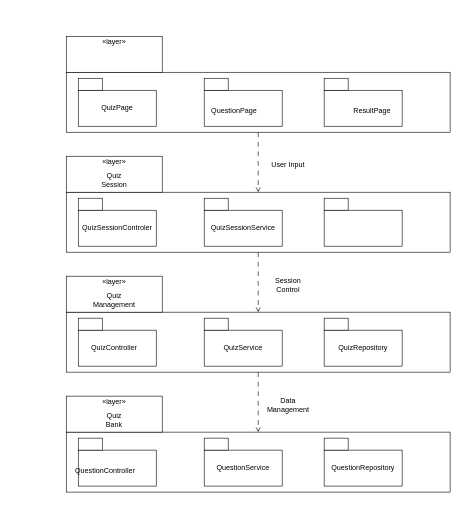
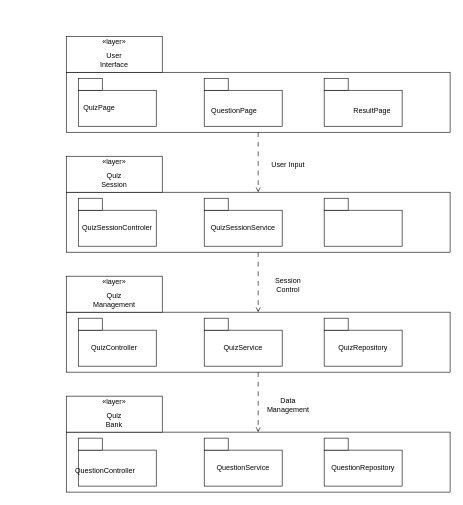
node "User Interface": added
node "QuizPage": moved (117, 108) -> (99, 108)
